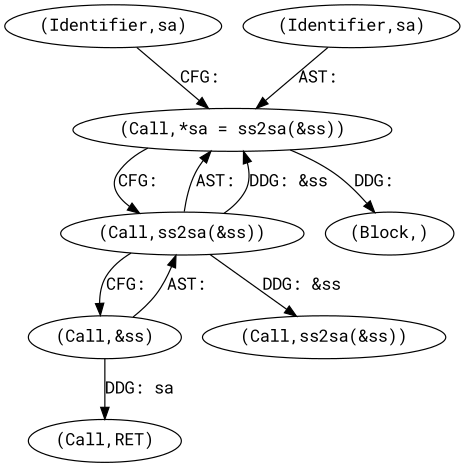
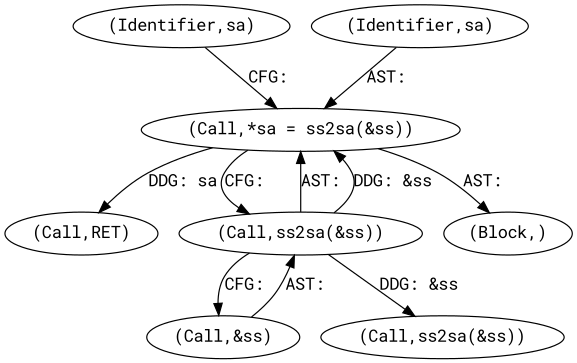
edge "(Call,*sa = ss2sa(&ss))" -> "(Block,)": label "DDG: " -> "AST: "
edge "(Call,&ss)" -> "(Call,RET)": now "(Call,*sa = ss2sa(&ss))" -> "(Call,RET)"
